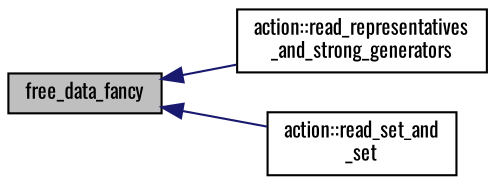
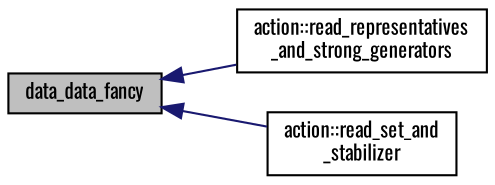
node "free_data_fancy": label "free_data_fancy" -> "data_data_fancy"
node "action::read_set_and _set": label "action::read_set_and _set" -> "action::read_set_and _stabilizer"
